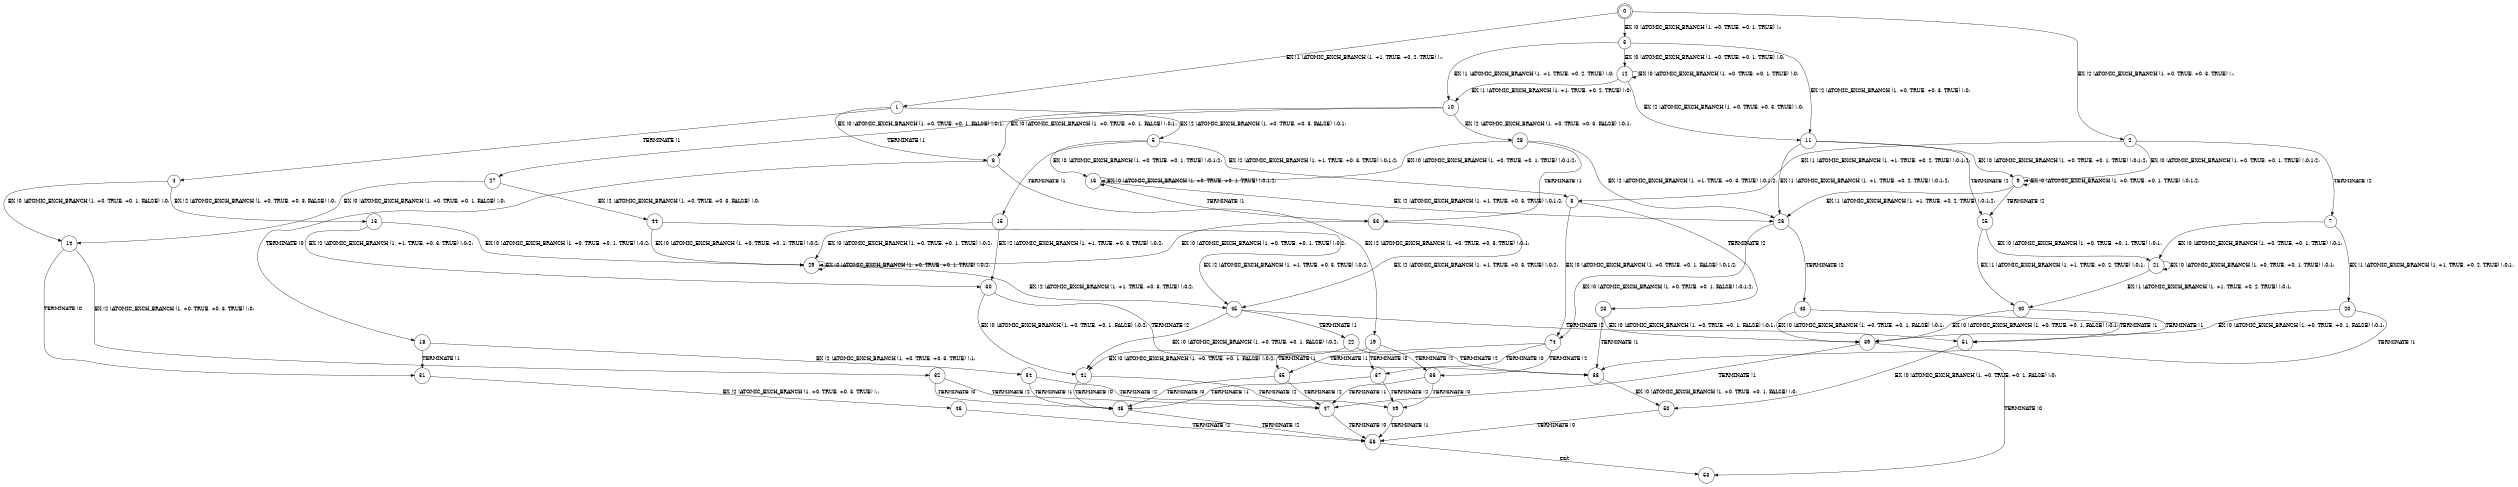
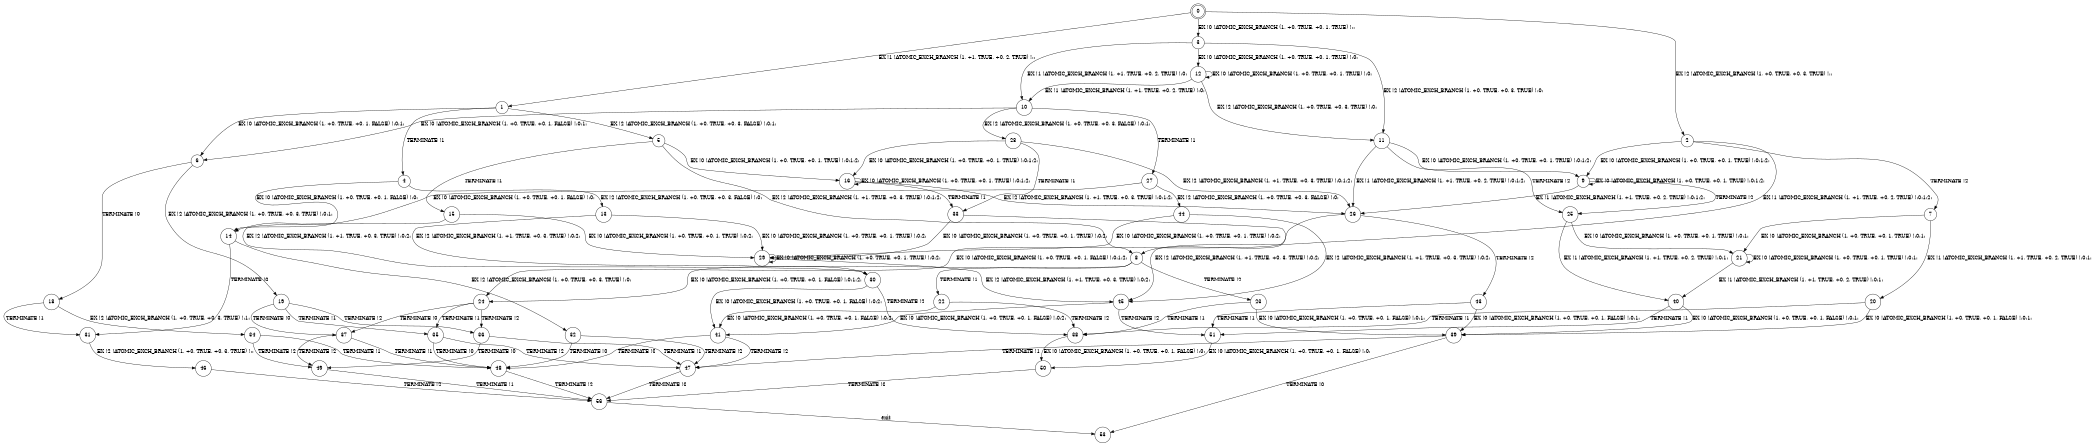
edge "45" -> "22": now "8" -> "22"
node "74": label "74" -> "24"
